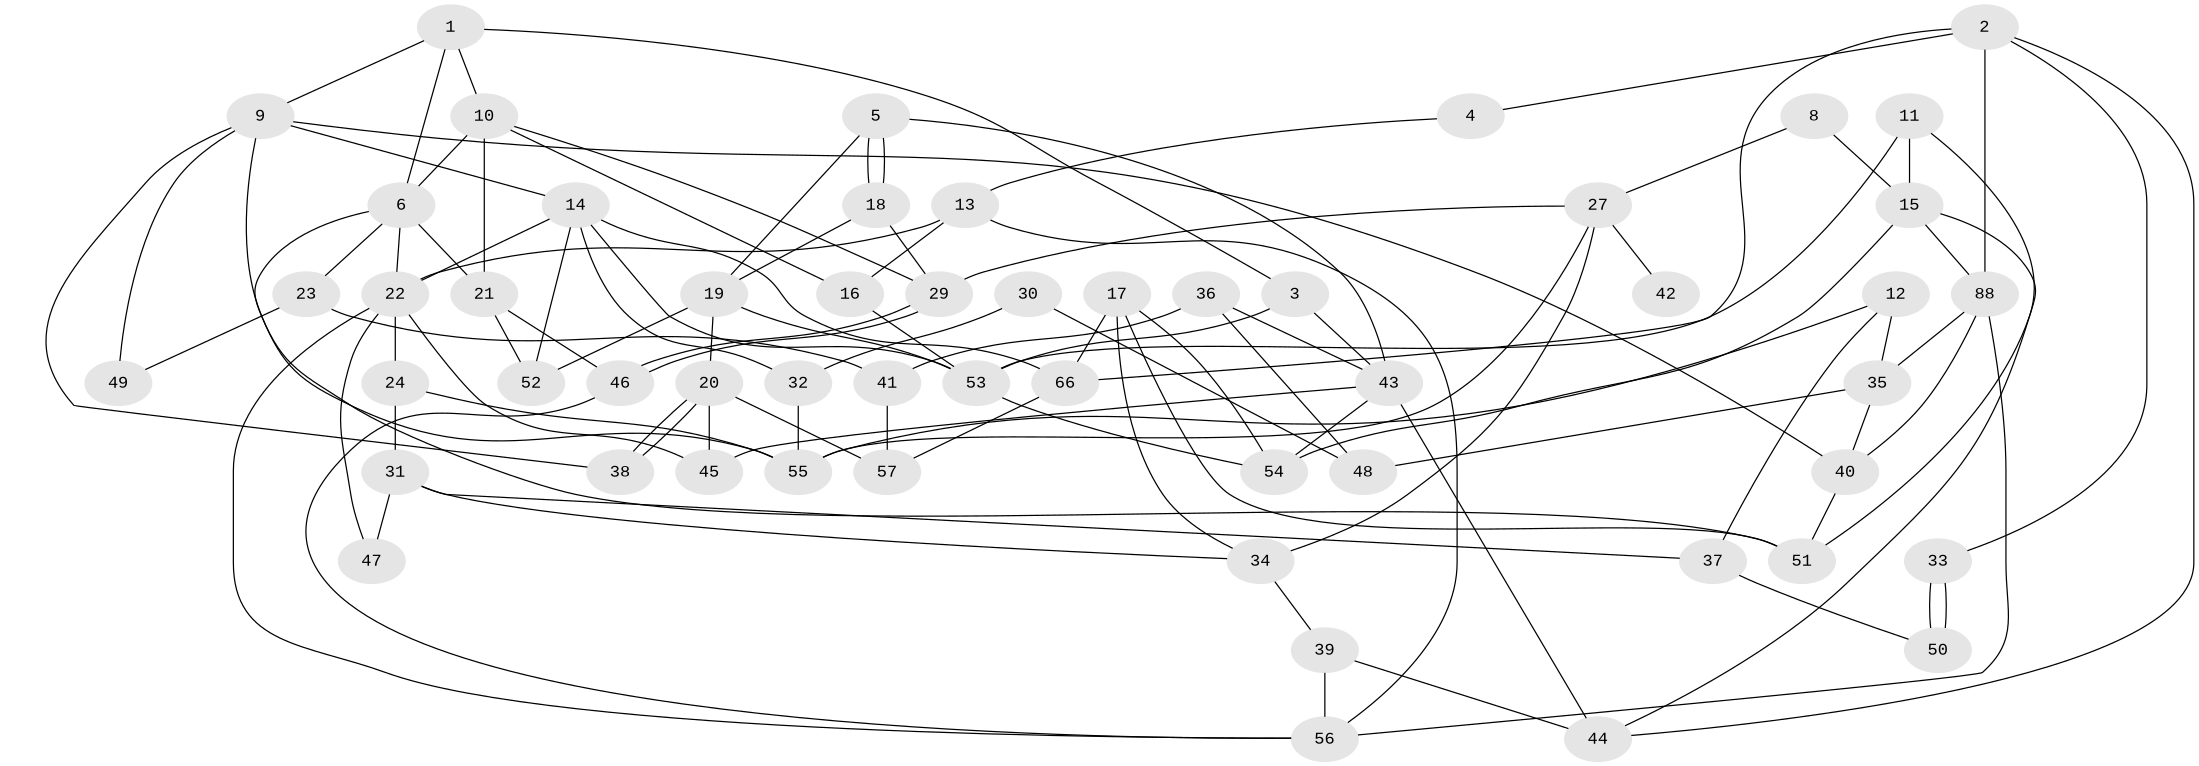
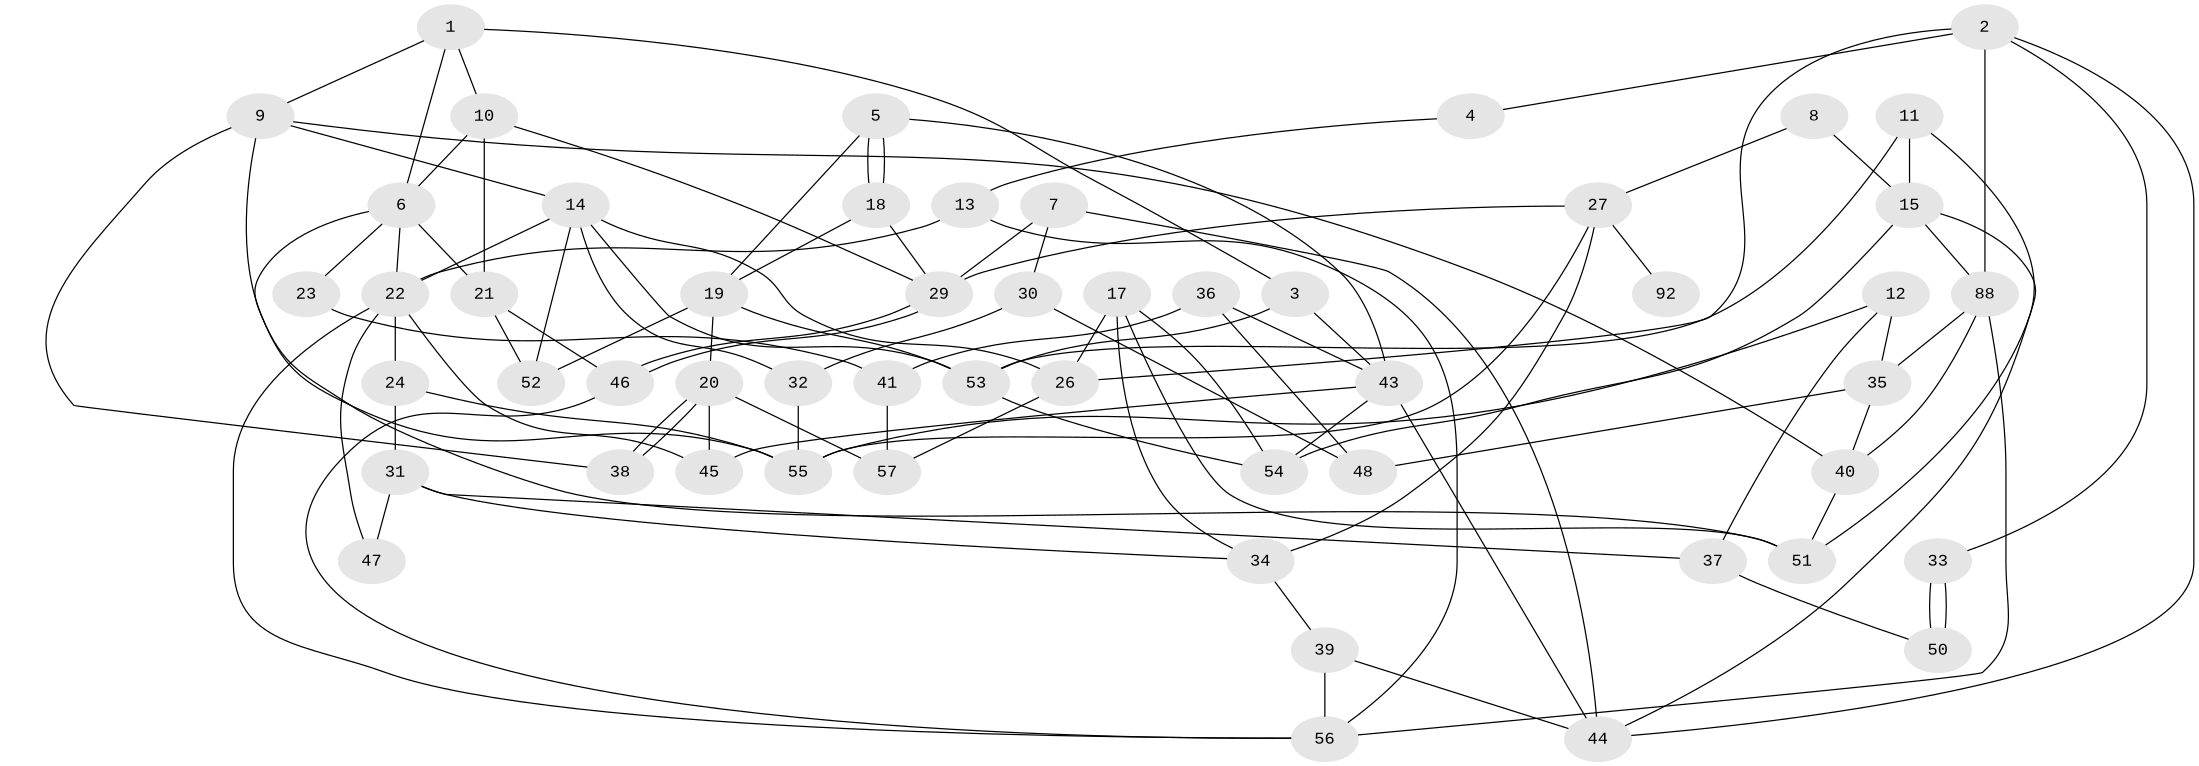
node "7": added
node "16": removed
node "42": label "42" -> "92"
node "49": removed
node "66": label "66" -> "26"
